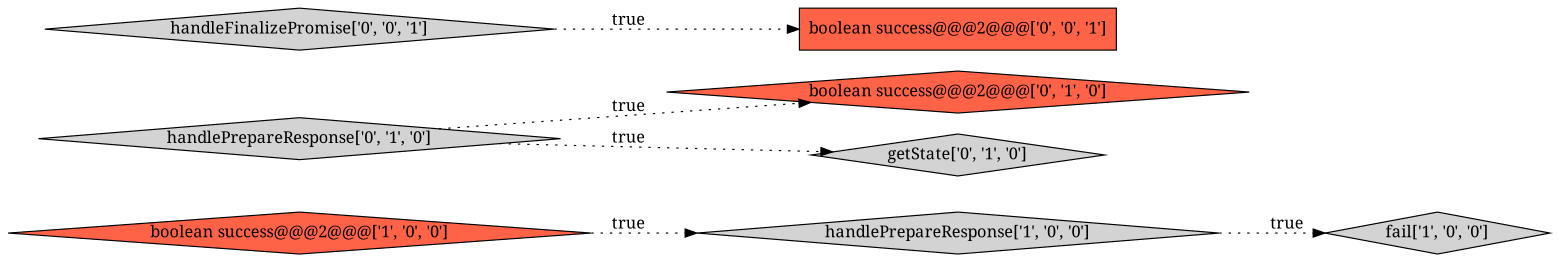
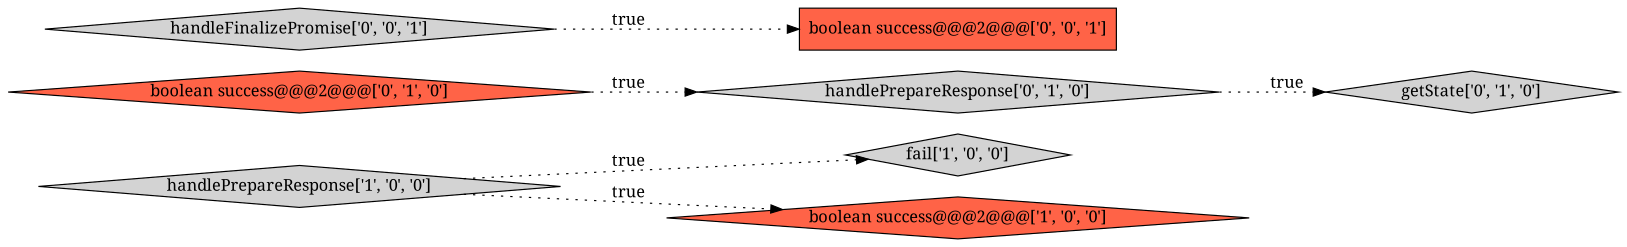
edge "handlePrepareResponse['0', '1', '0']" -> "boolean success@@@2@@@['0', '1', '0']": reversed
edge "boolean success@@@2@@@['1', '0', '0']" -> "handlePrepareResponse['1', '0', '0']": reversed
